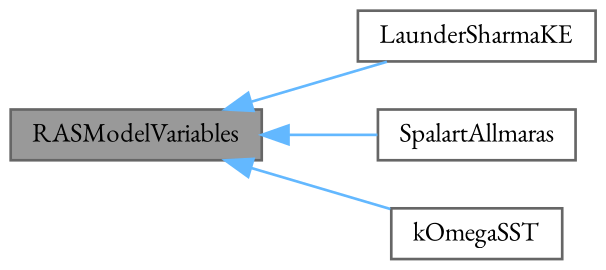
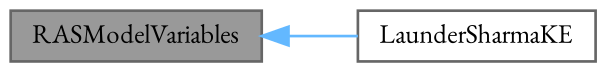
node "SpalartAllmaras": removed
node "kOmegaSST": removed
